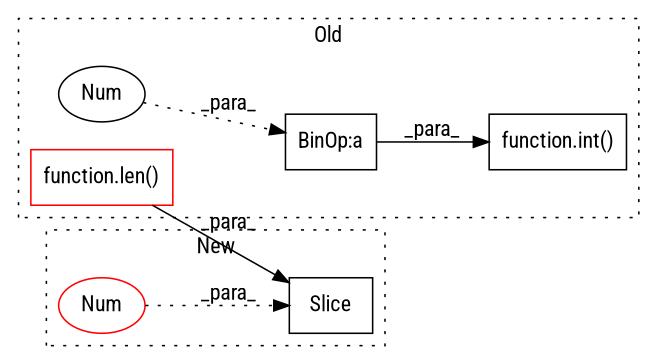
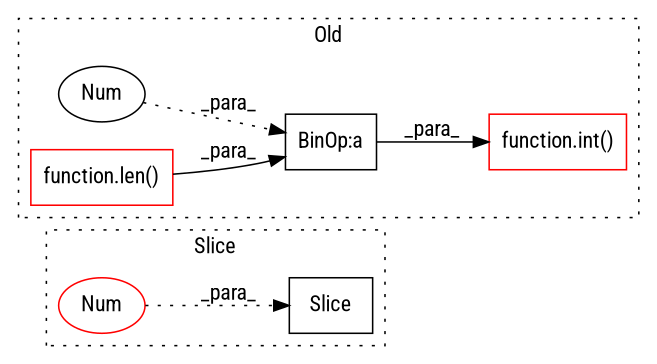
node "function.int()": color black -> red
edge "function.len()" -> "Slice": now "function.len()" -> "BinOp:a"
cluster "New": label "New" -> "Slice"
